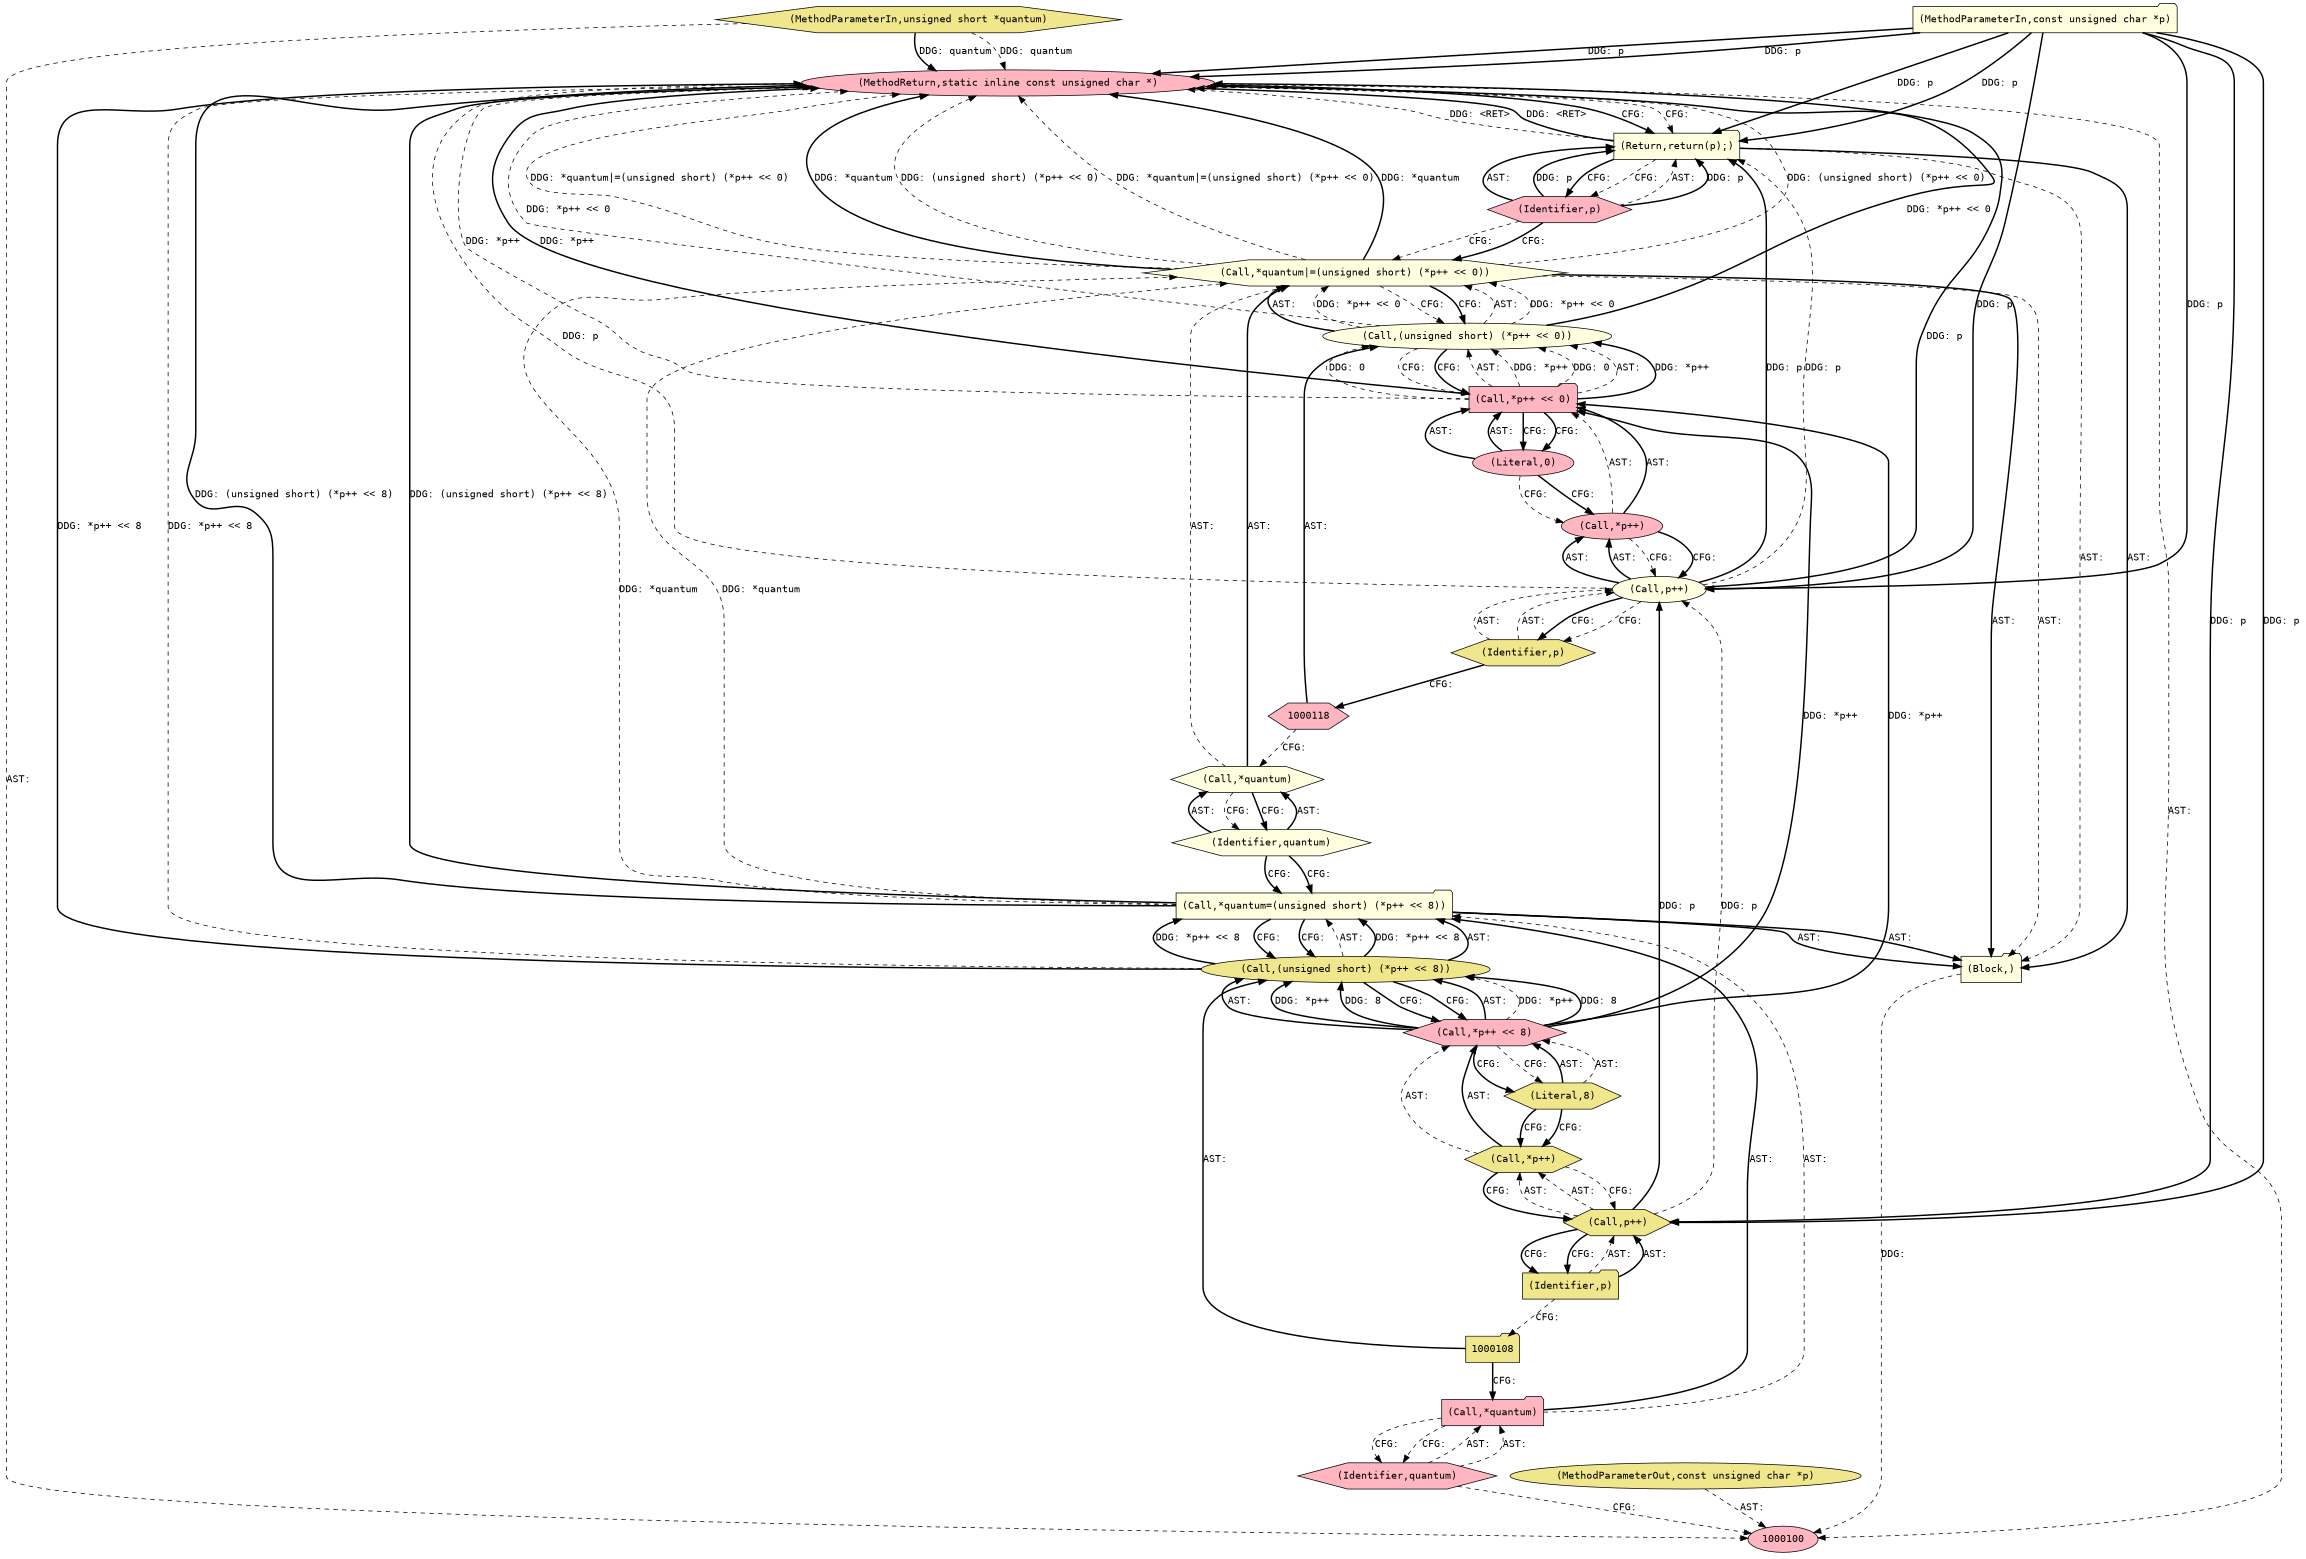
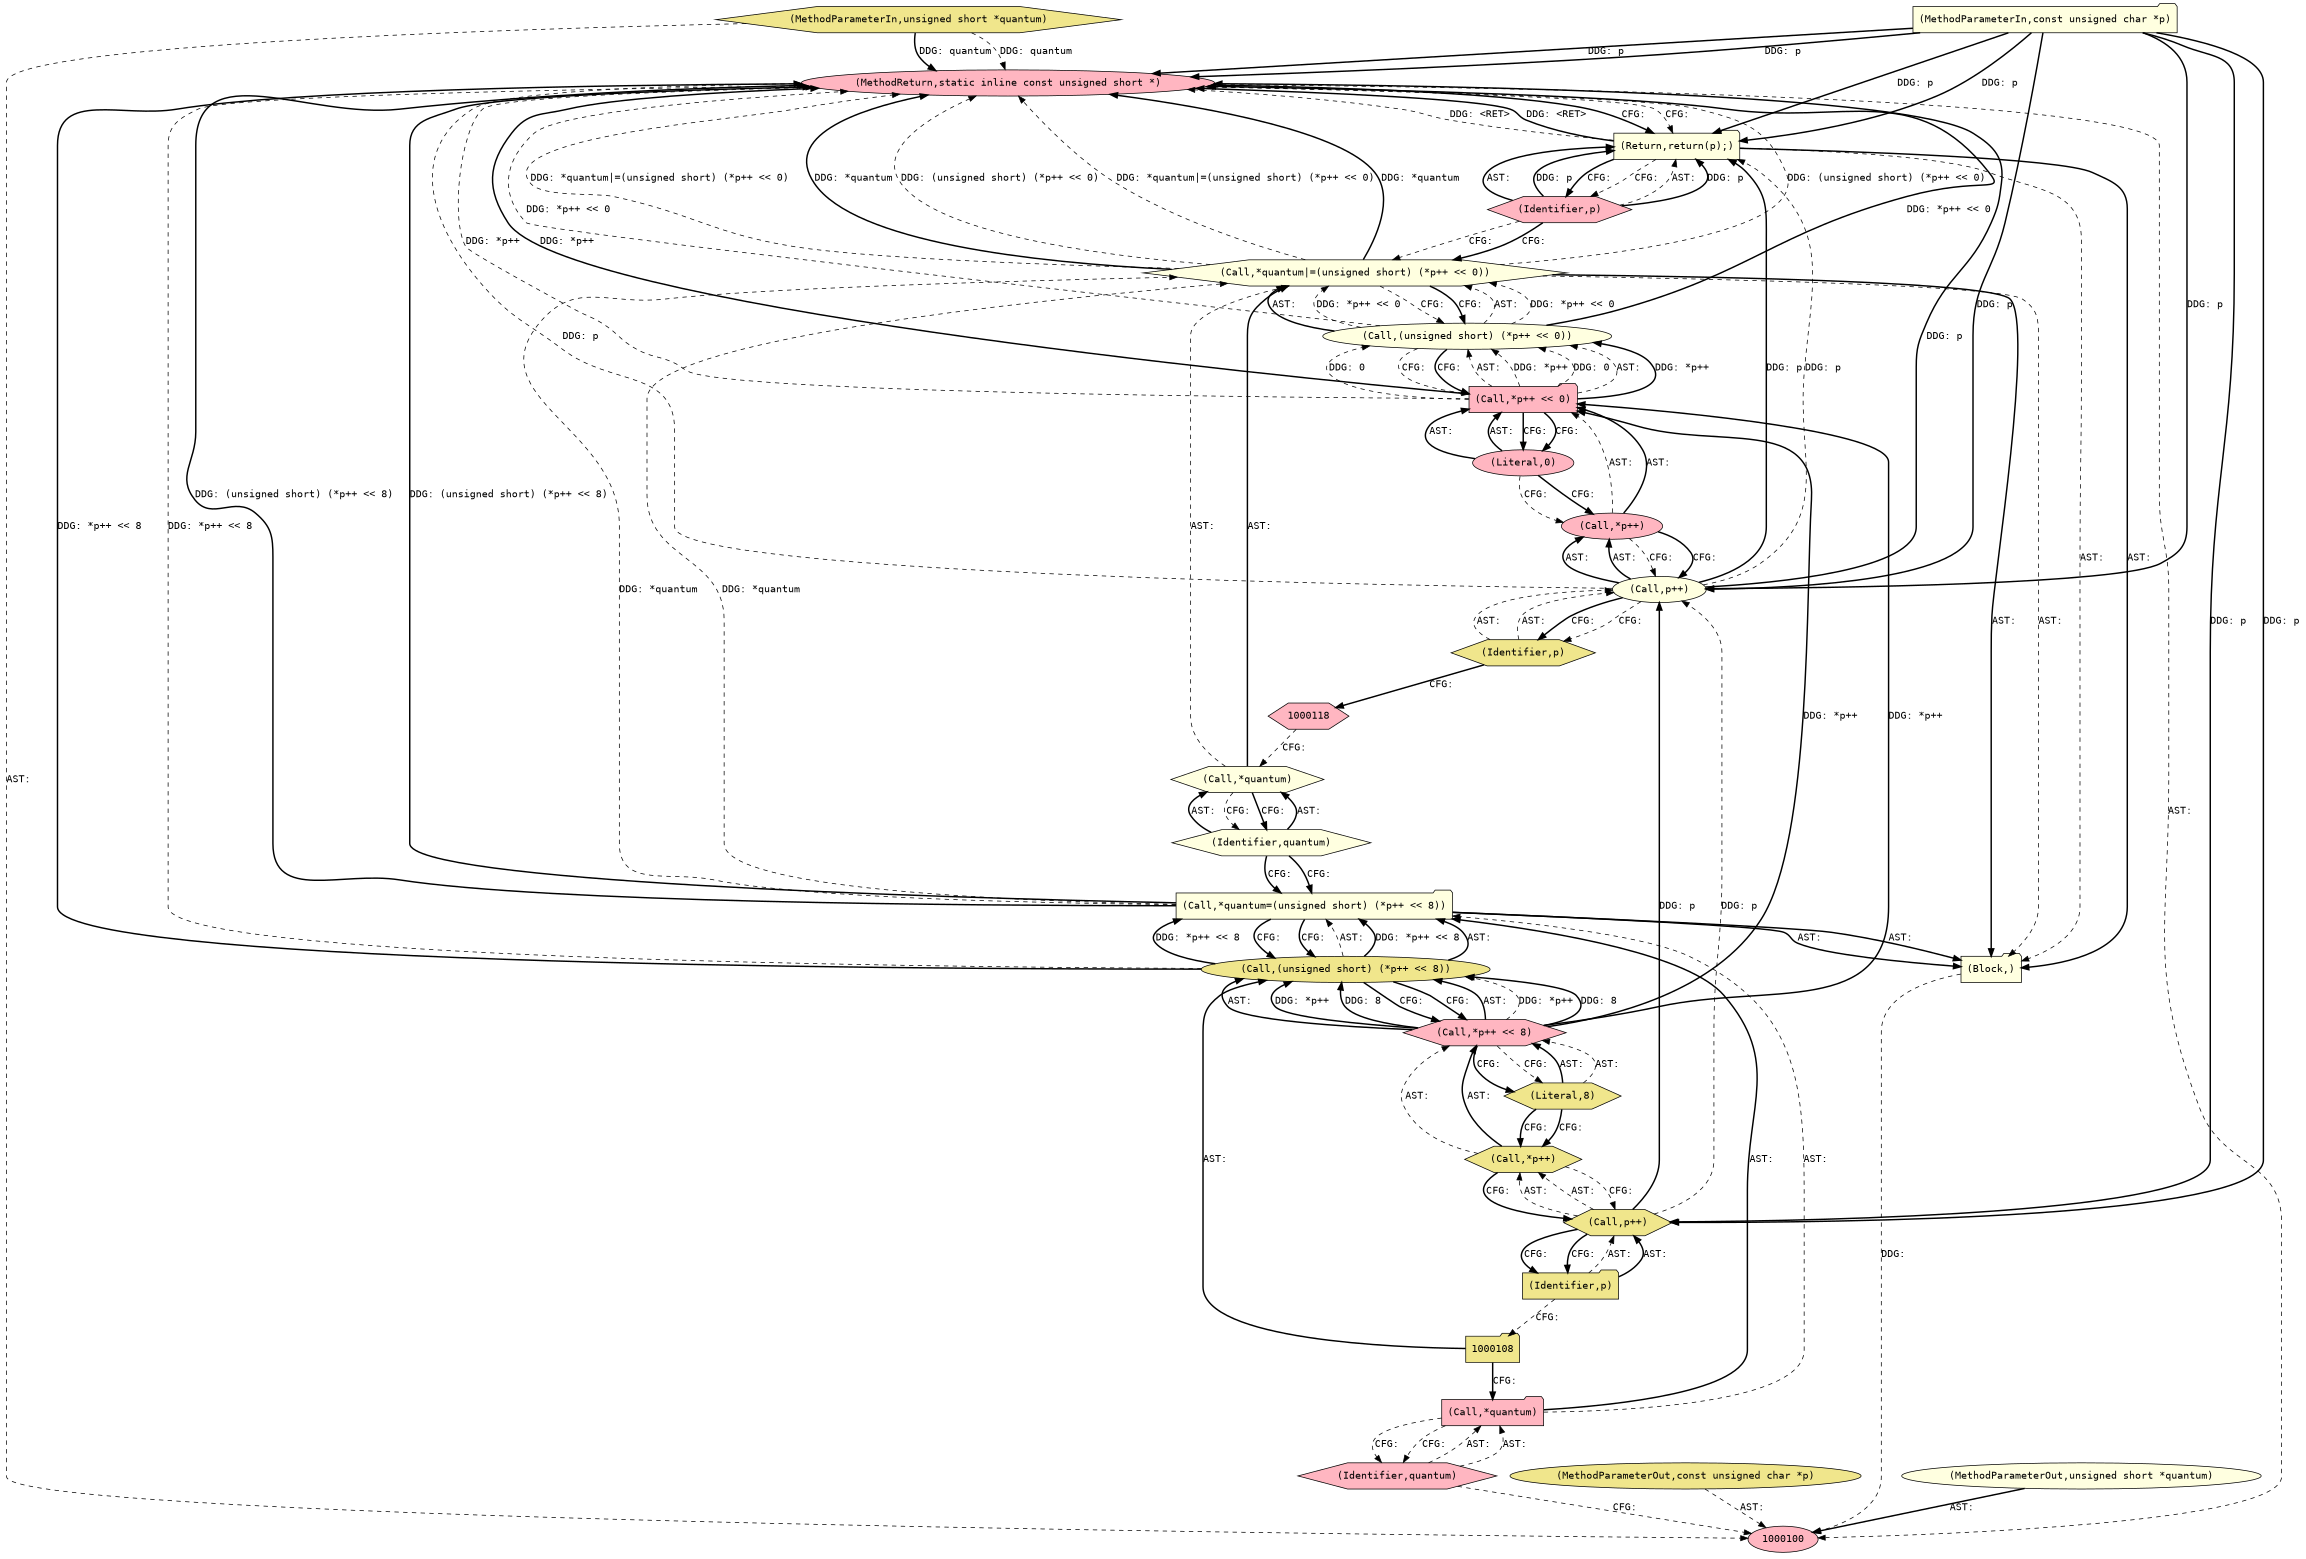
node "(MethodReturn,static inline const unsigned char *)": label "(MethodReturn,static inline const unsigned char *)" -> "(MethodReturn,static inline const unsigned short *)"
edge "1000118" -> "(Call,(unsigned short) (*p++ << 0))": removed, label "AST:"
node "(MethodParameterOut,unsigned short *quantum)": added
